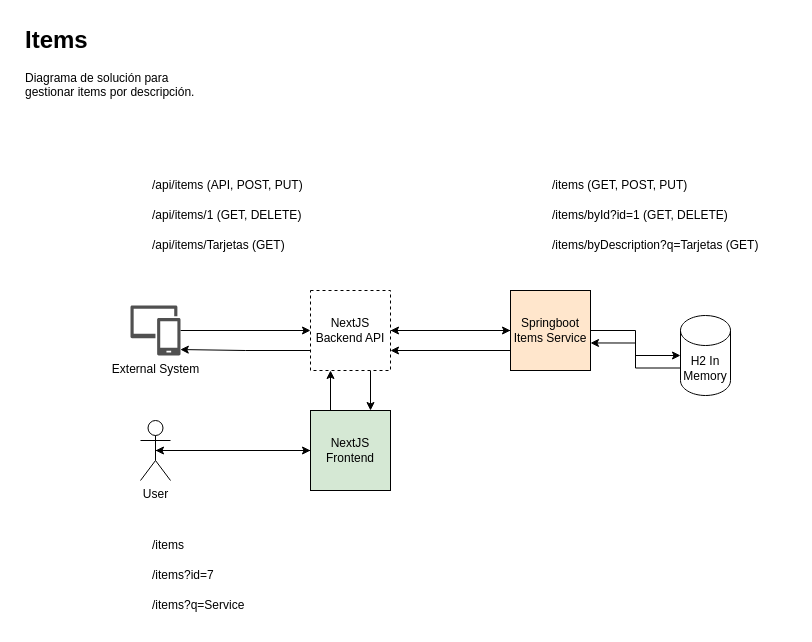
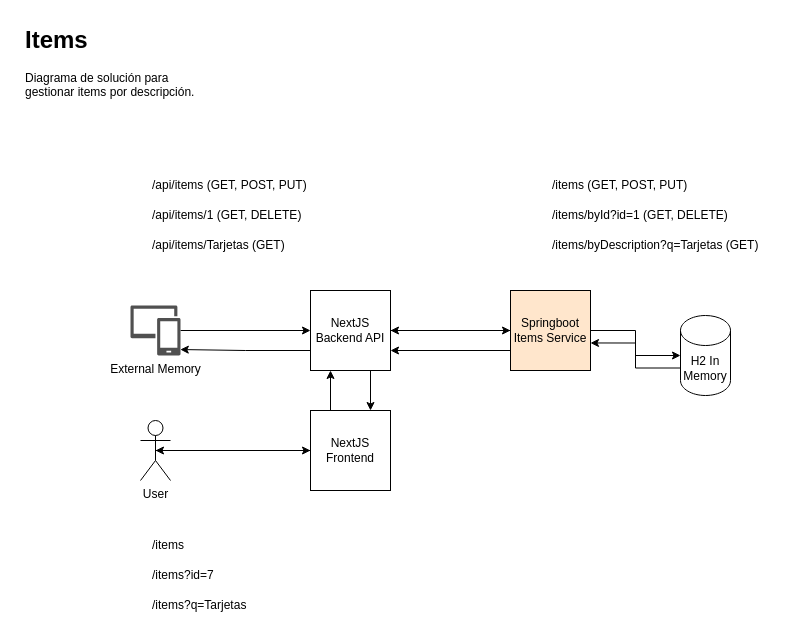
node "/api/items (API, POST, PUT)": label "/api/items (API, POST, PUT)" -> "/api/items (GET, POST, PUT)"
node "NextJS Backend API": style dashed -> solid
node "External System": label "External System" -> "External Memory"
node "NextJS Frontend": fillcolor #d5e8d4 -> #ffffff
node "/items?q=Service": label "/items?q=Service" -> "/items?q=Tarjetas"
